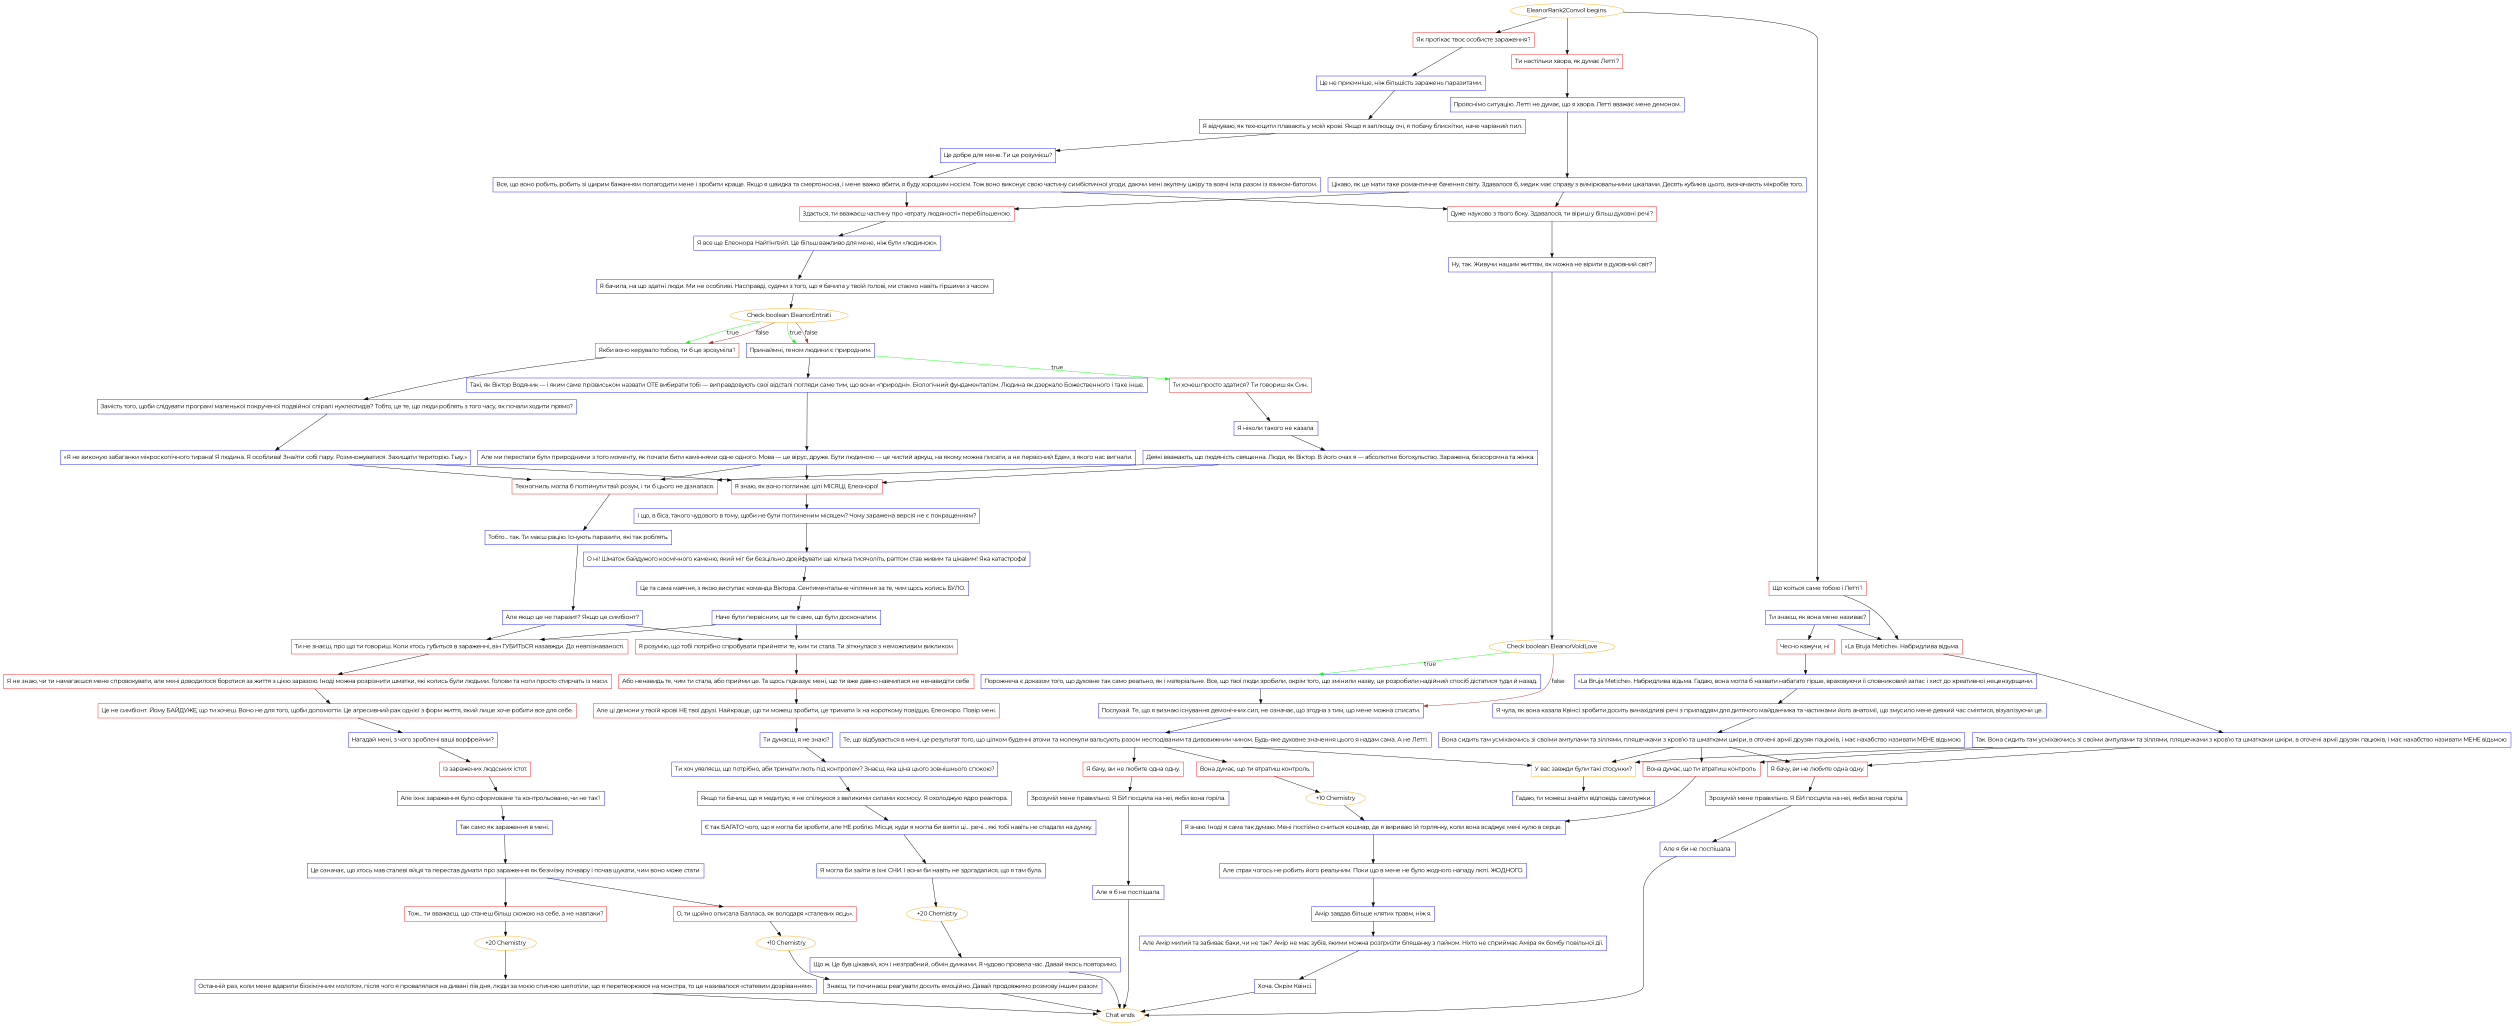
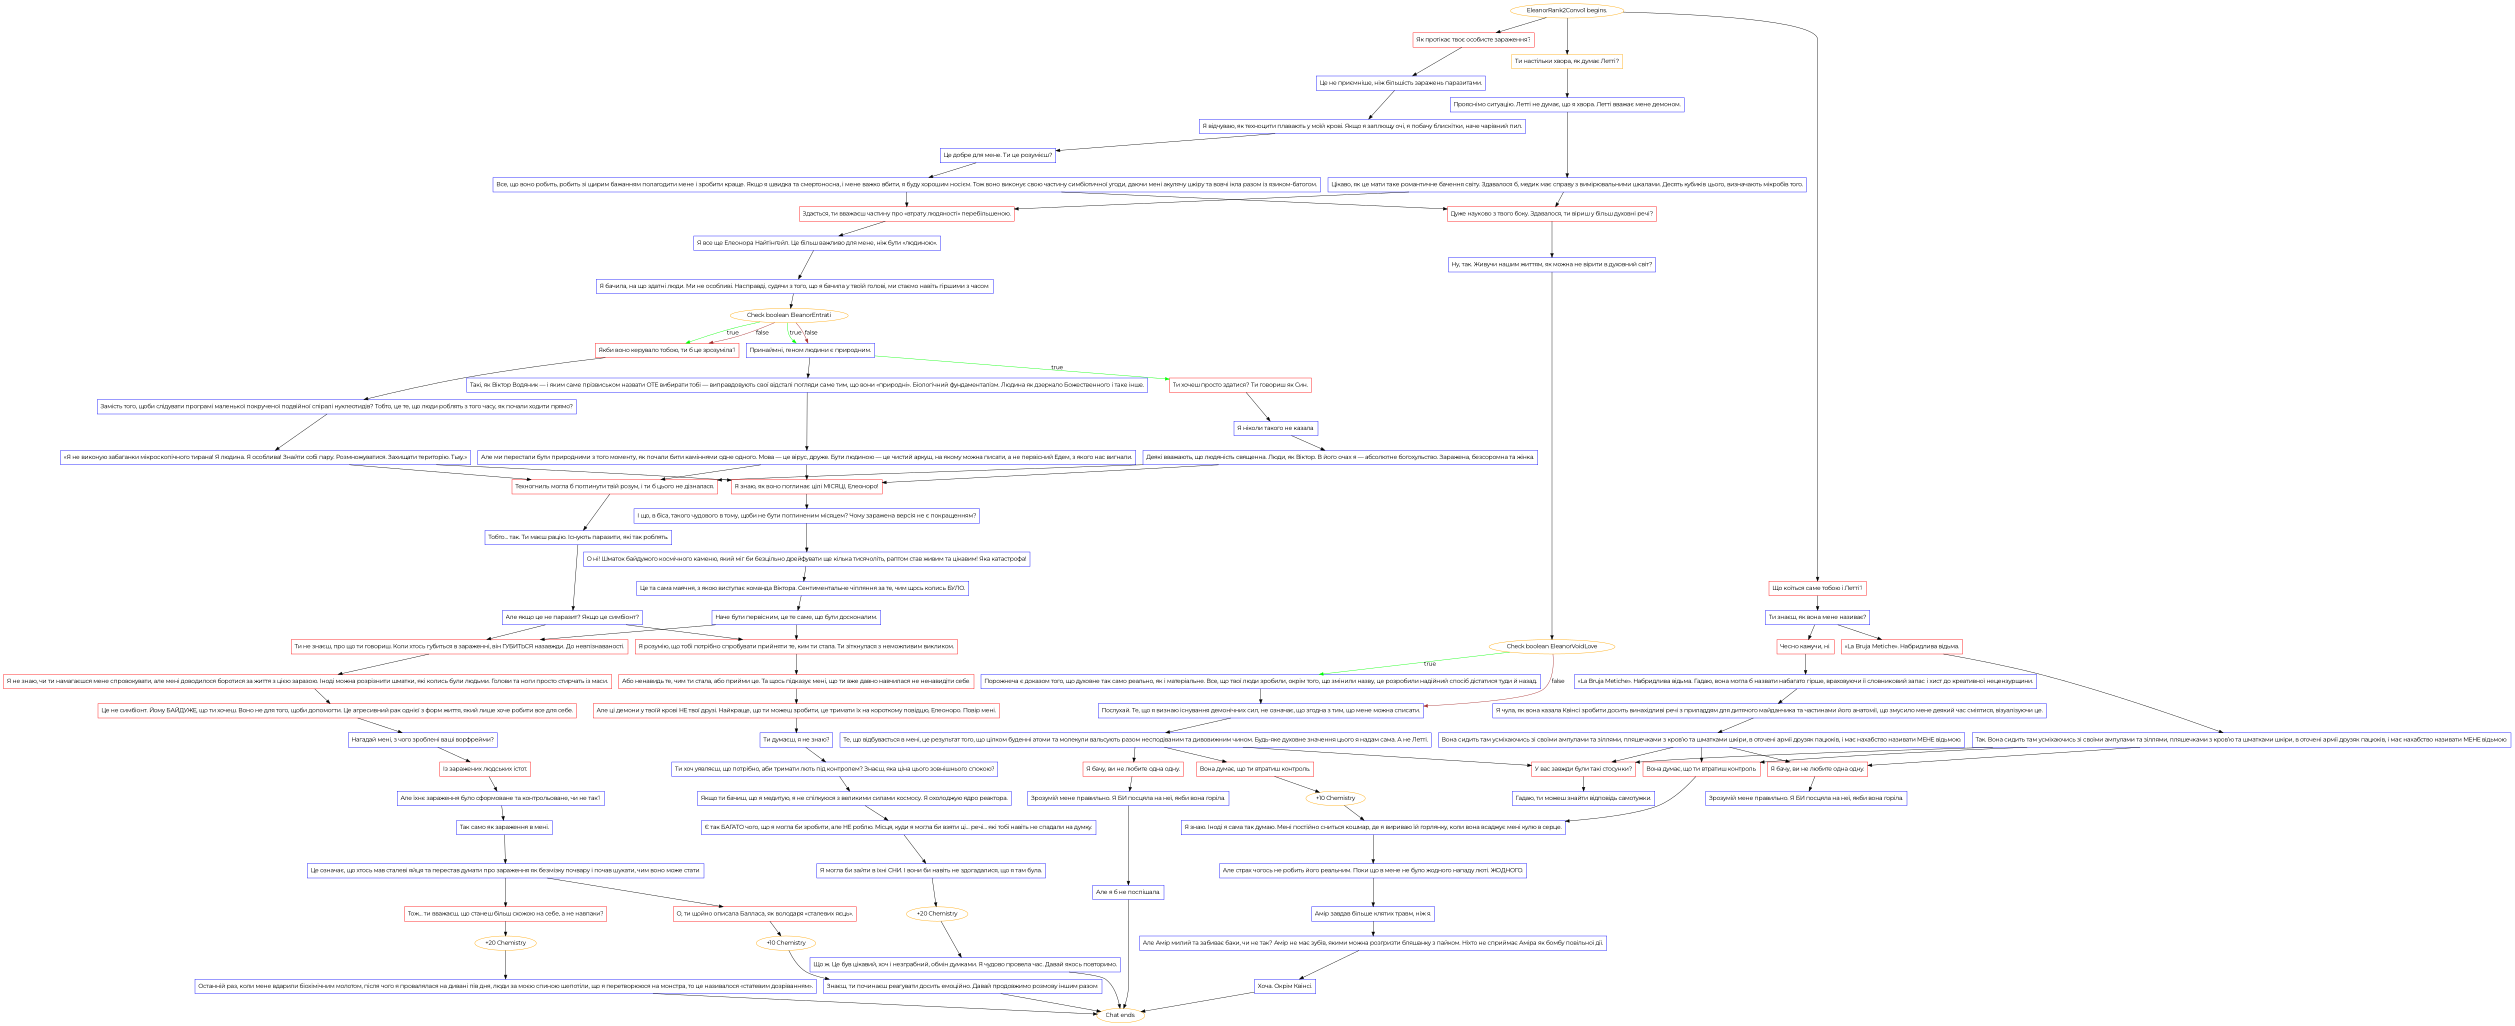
node "Ти настільки хвора, як думає Летті?": color red -> orange
edge "Що коїться саме тобою і Летті?" -> "«La Bruja Metiche». Набридлива відьма.": now "Що коїться саме тобою і Летті?" -> "Ти знаєш, як вона мене називає?"
node "У вас завжди були такі стосунки?": color orange -> red
node "Але я би не поспішала.": removed
